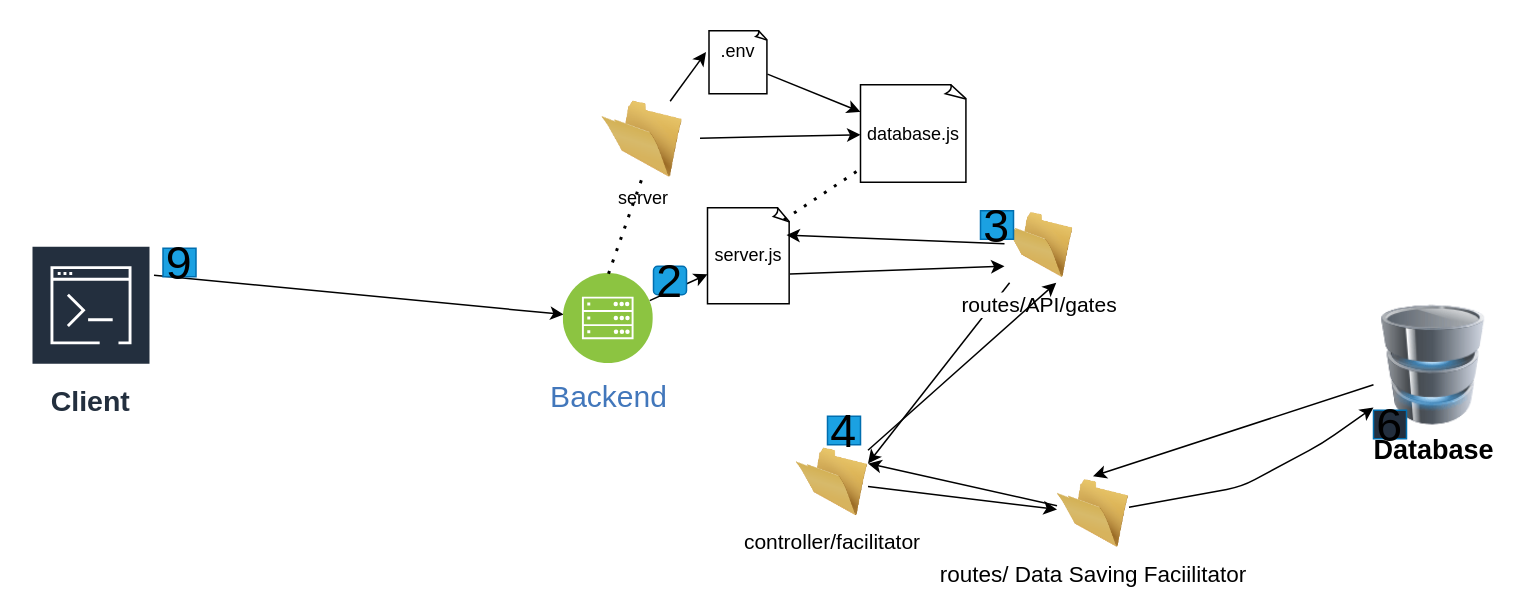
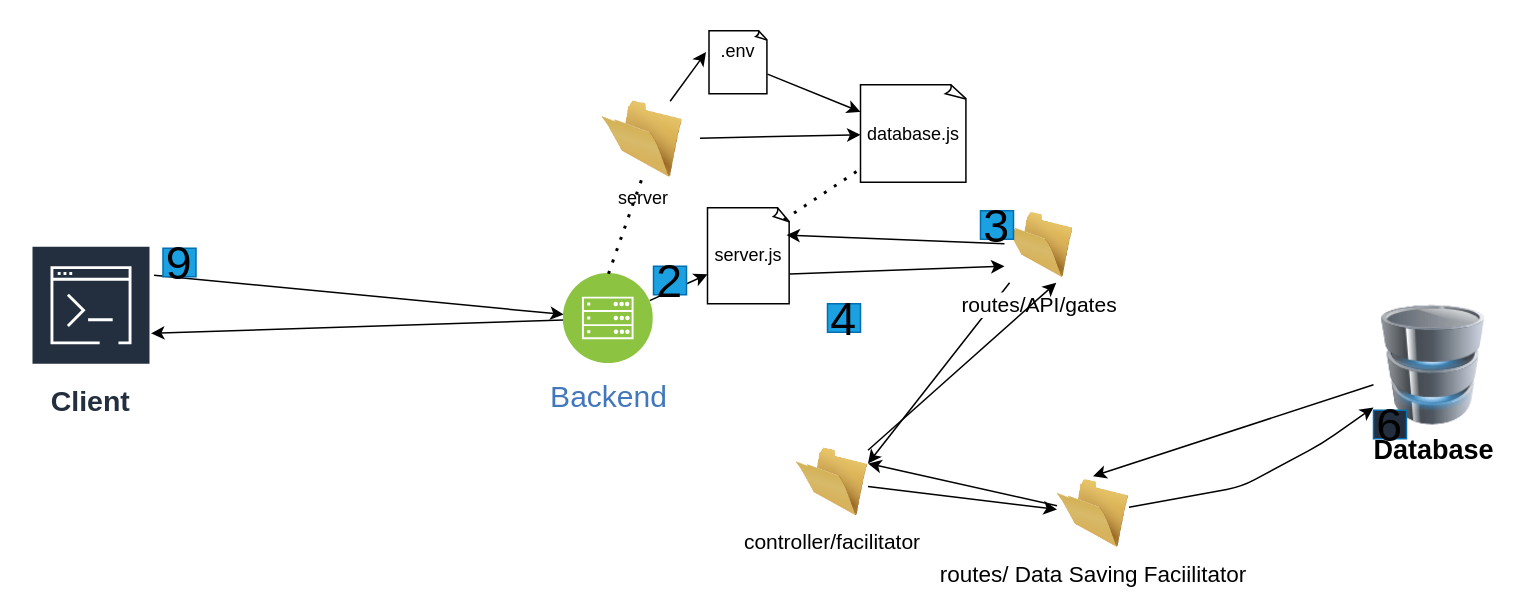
node "2": shape rounded rectangle -> rectangle
edge "Backend" -> "Client": added
node "4": moved (844, 431) -> (844, 318)
